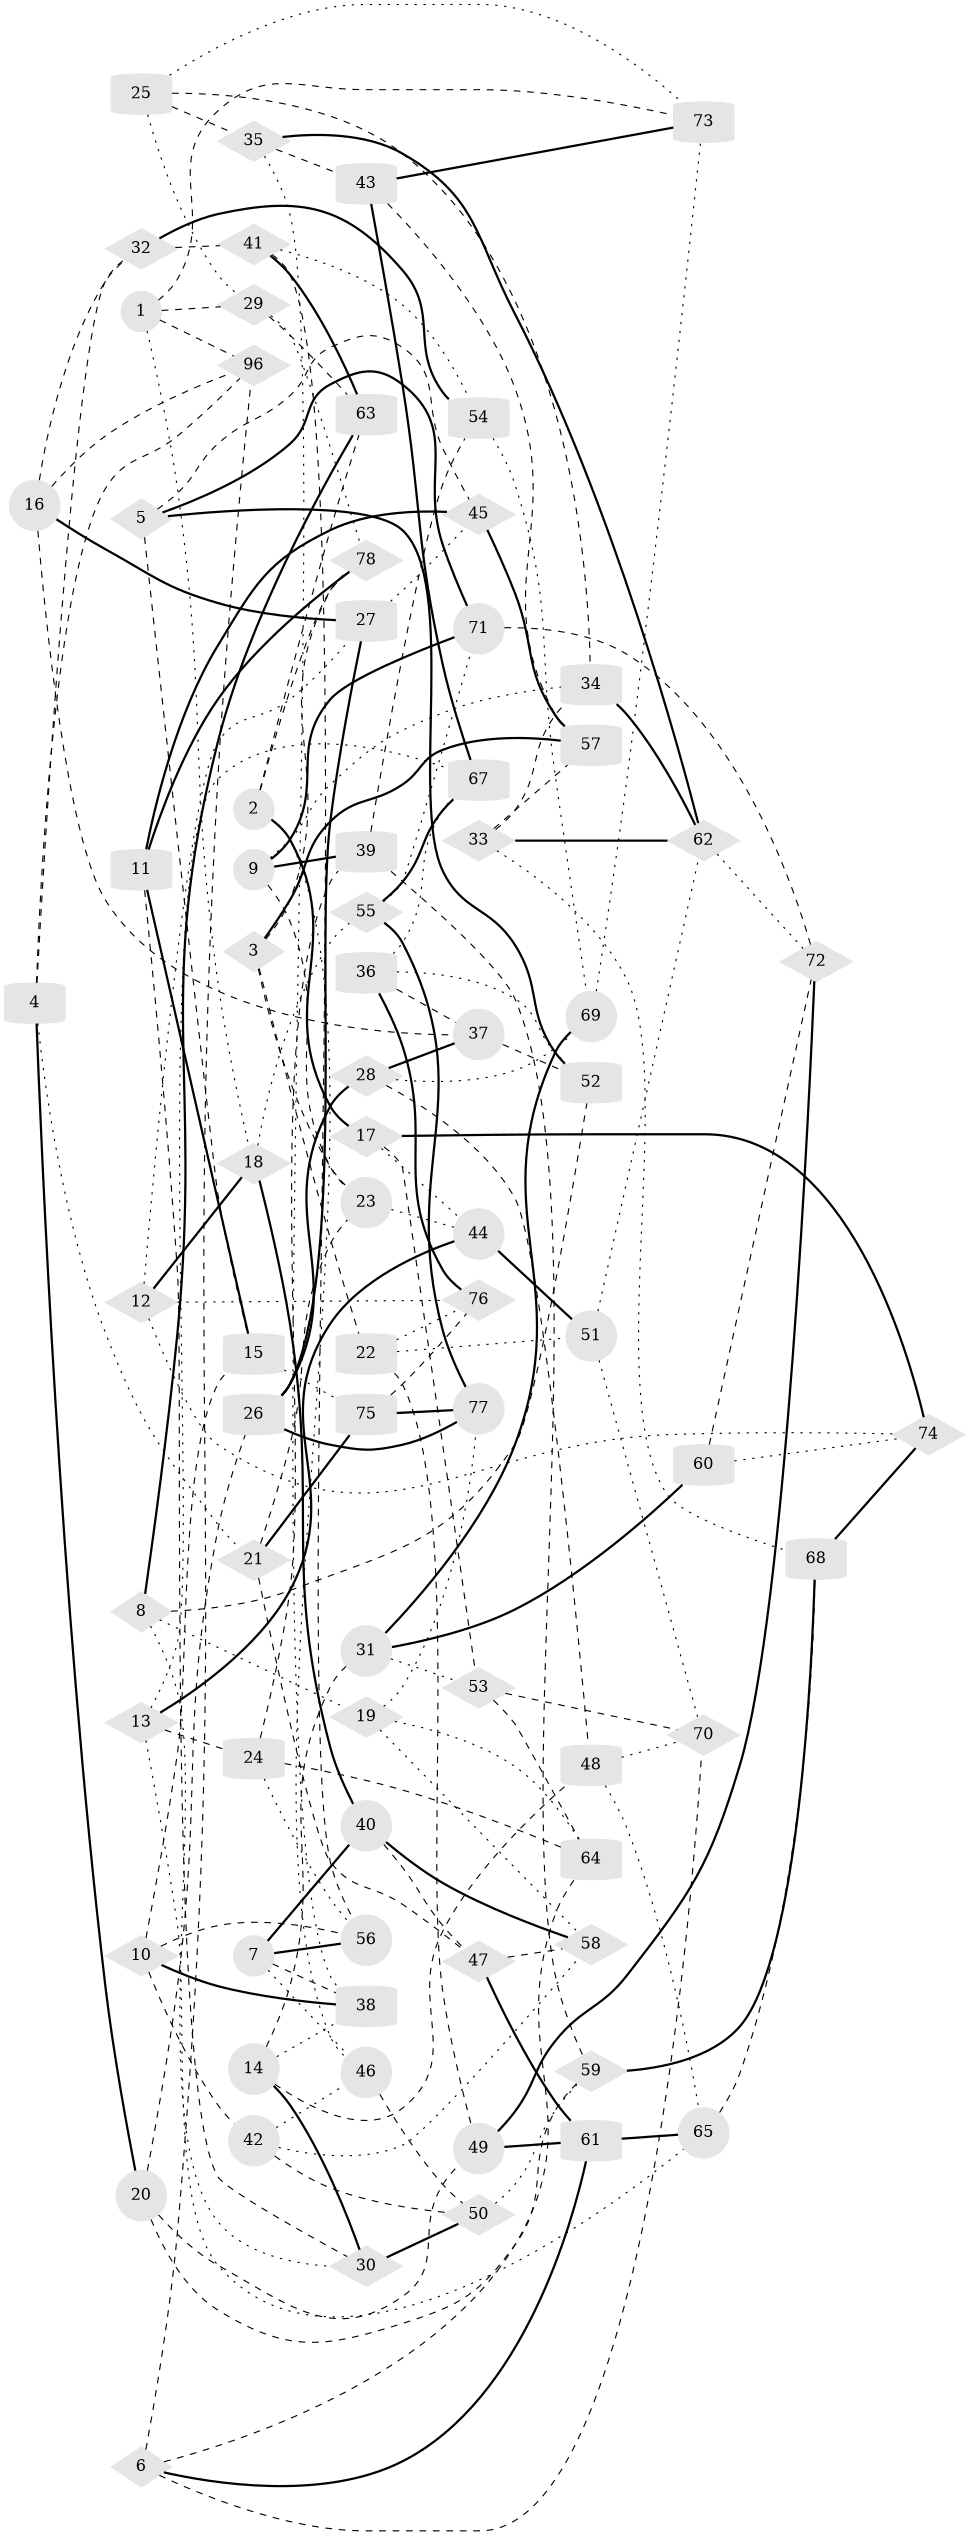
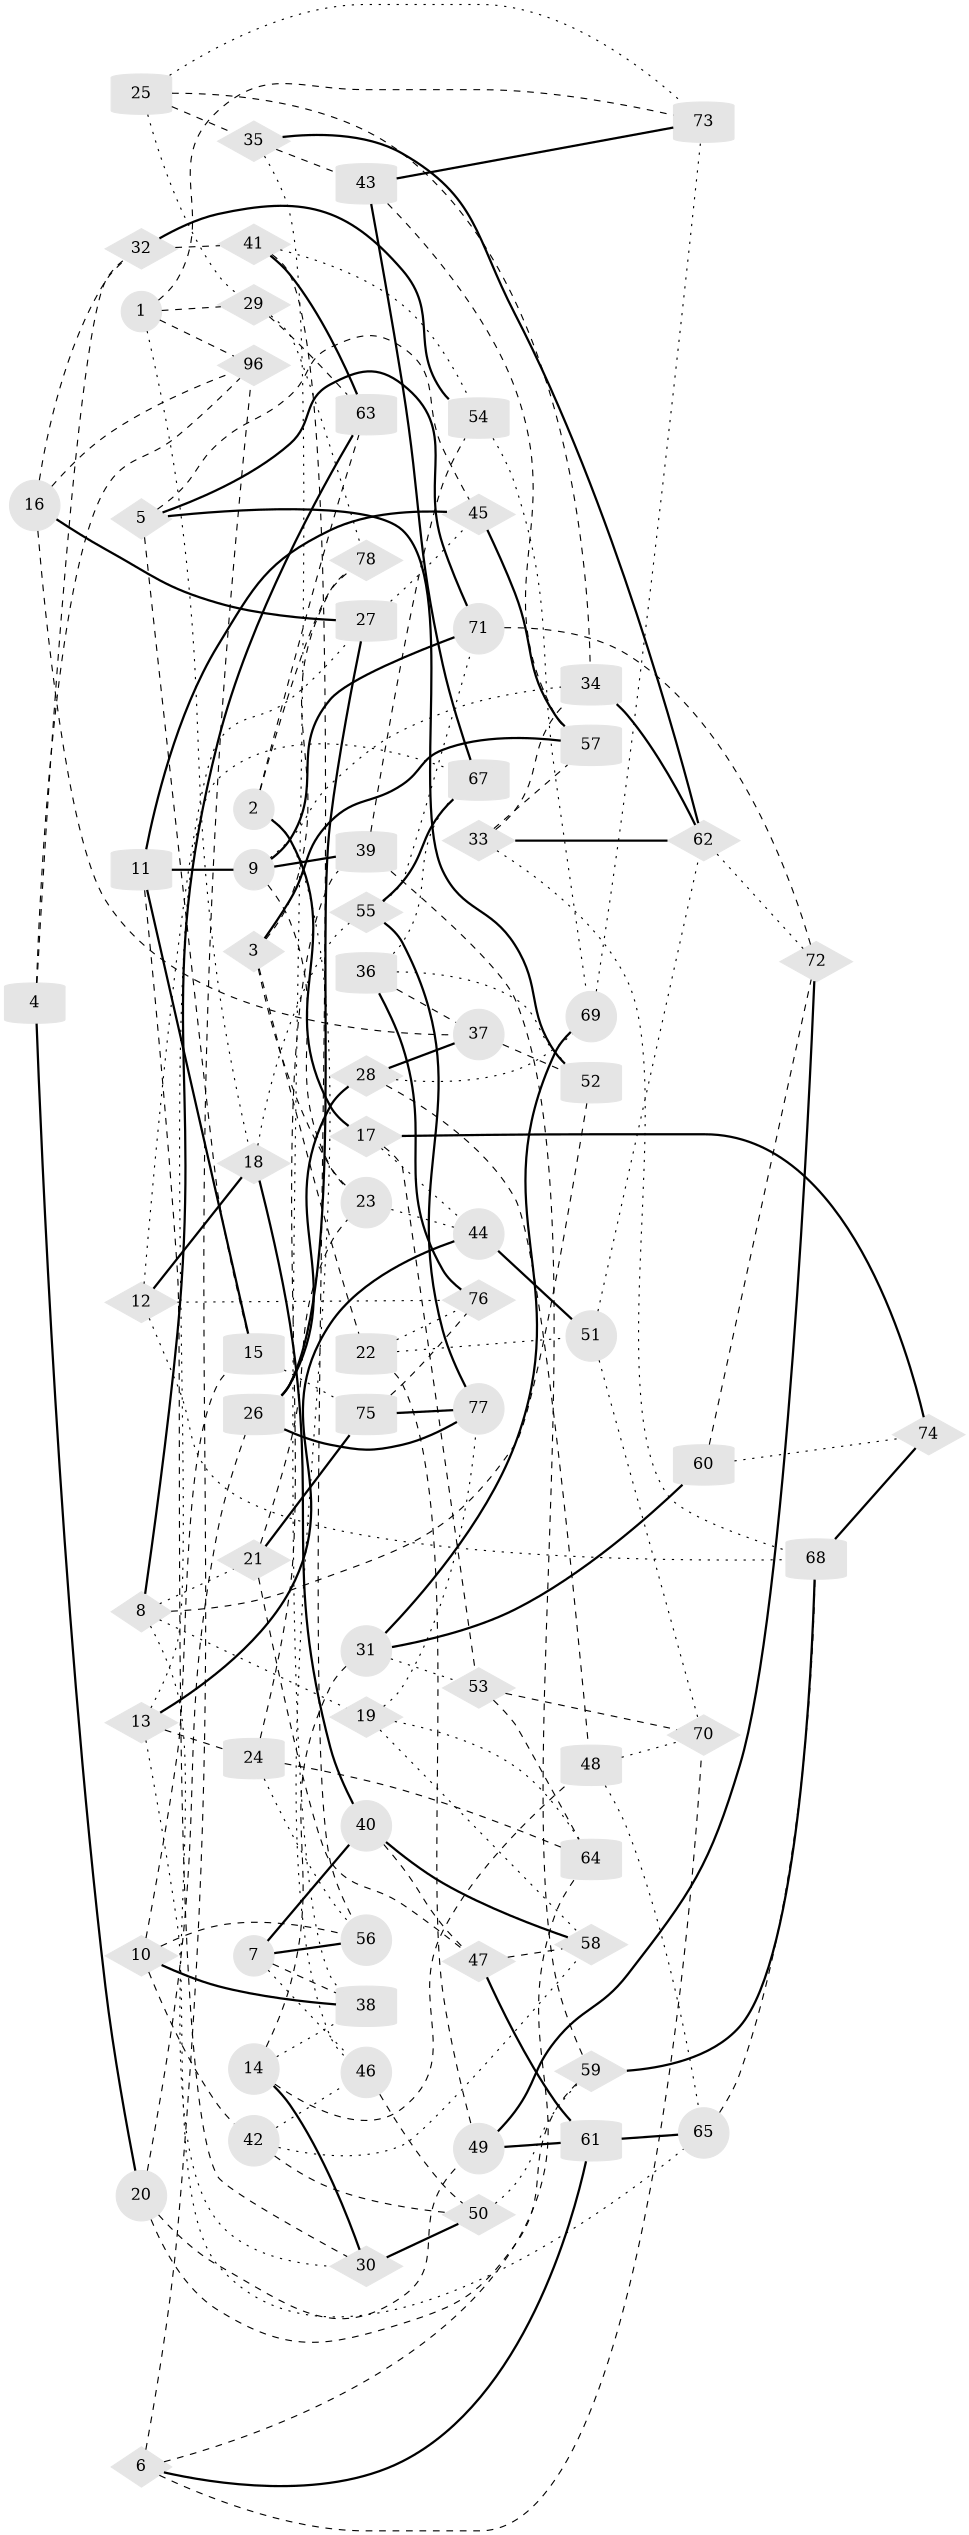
edge "78" -- "11": now "9" -- "11"
edge "4" -- "21": now "8" -- "21"
edge "12" -- "74": now "12" -- "68"
